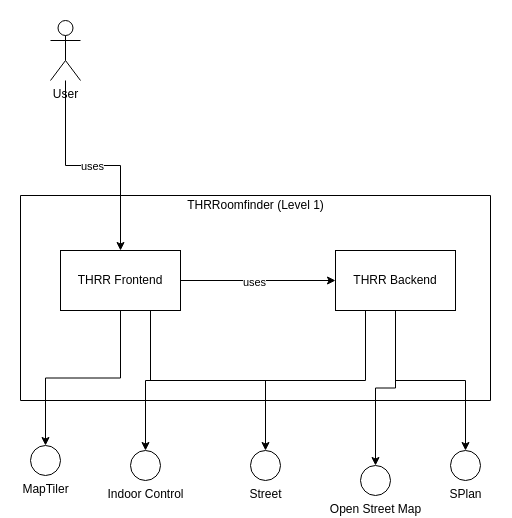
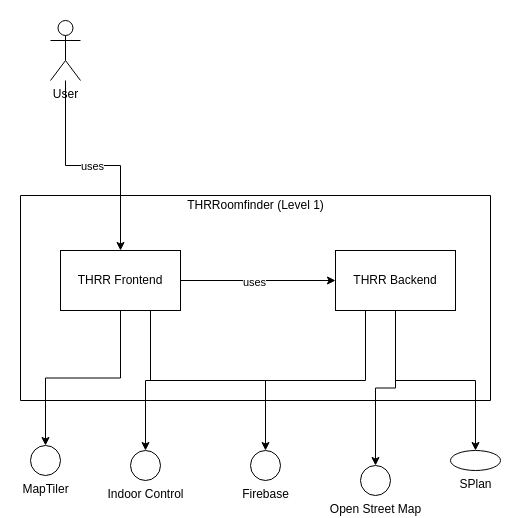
node "SPlan": size 30x30 -> 50x20
node "Street": label "Street" -> "Firebase"
